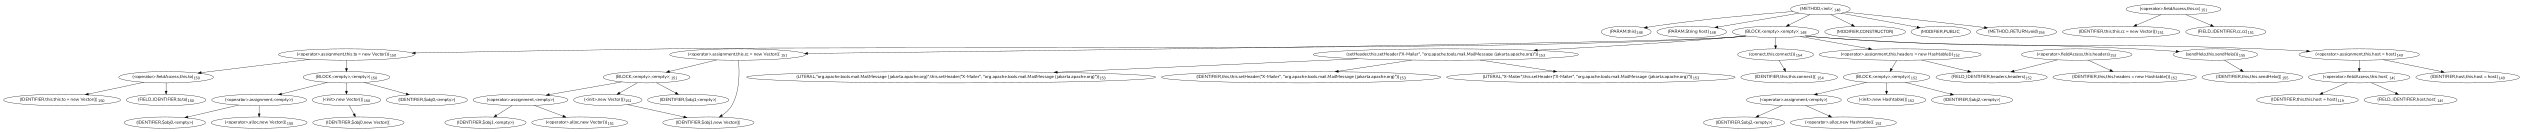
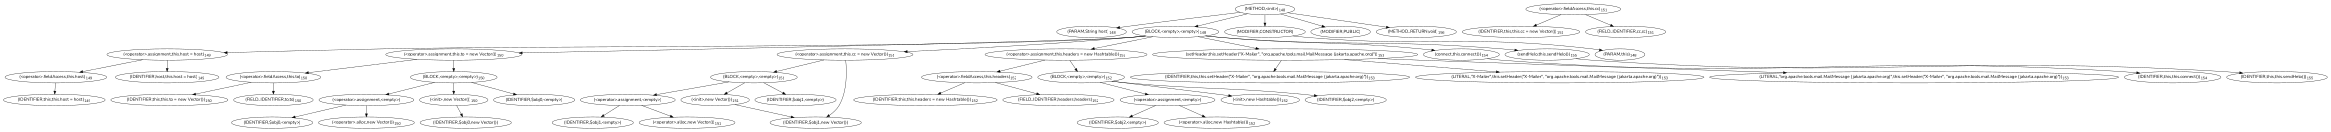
edge "(METHOD,<init>)" -> "(PARAM,this)": now "(MODIFIER,CONSTRUCTOR)" -> "(PARAM,this)"
edge "(<operator>.assignment,this.headers = new Hashtable())" -> "(FIELD_IDENTIFIER,headers,headers)": now "(<operator>.assignment,this.headers = new Hashtable())" -> "(<operator>.fieldAccess,this.headers)"
node "(IDENTIFIER,this,this.host = host)": text "119" -> "149"
node "(FIELD_IDENTIFIER,host,host)": removed
